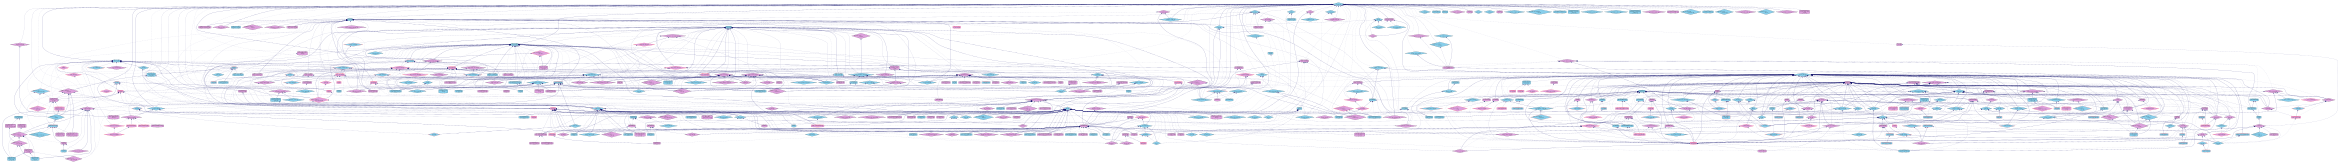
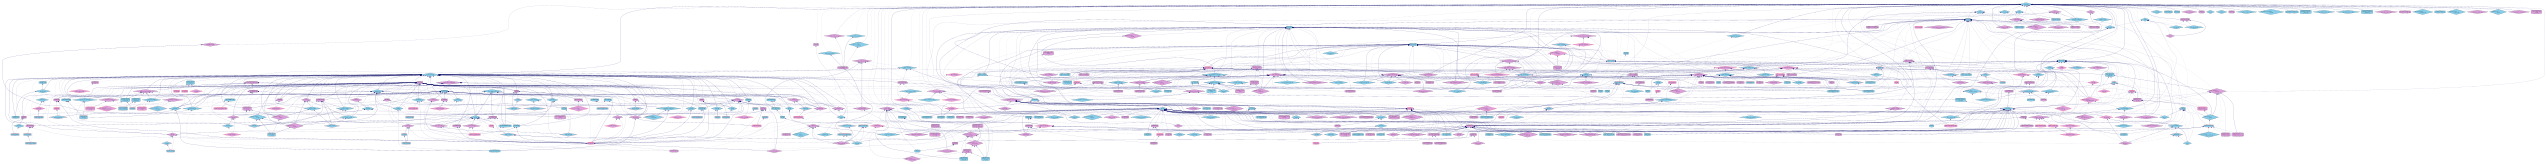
edge "discover_counters_1787.cpp" -> "performance_counters.hpp": reversed
